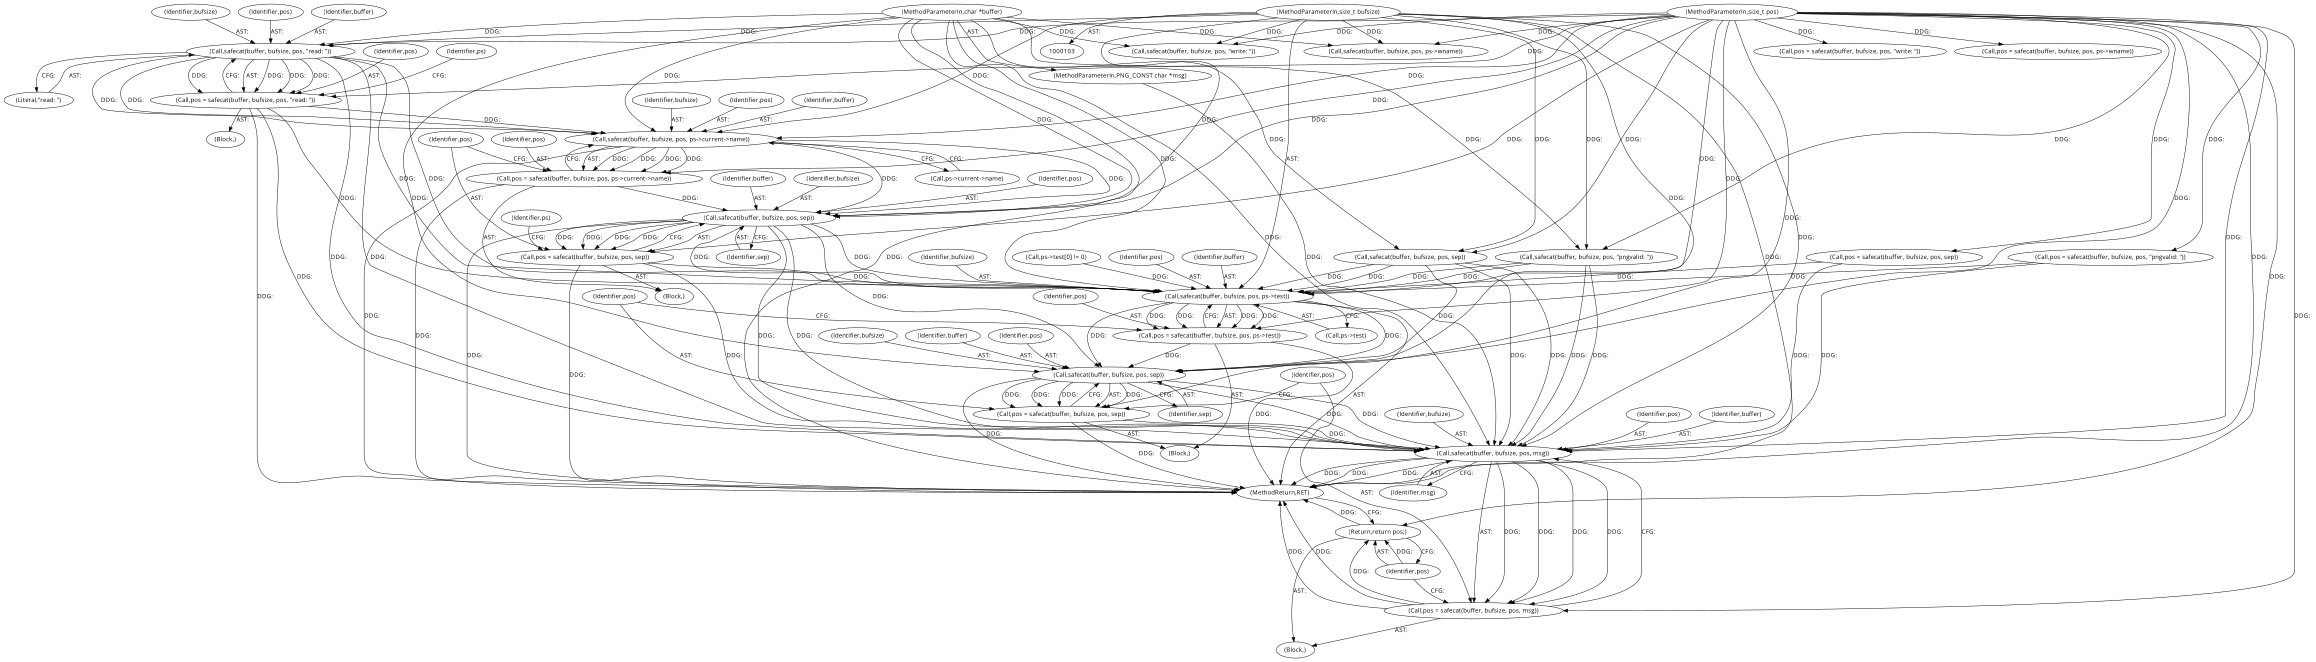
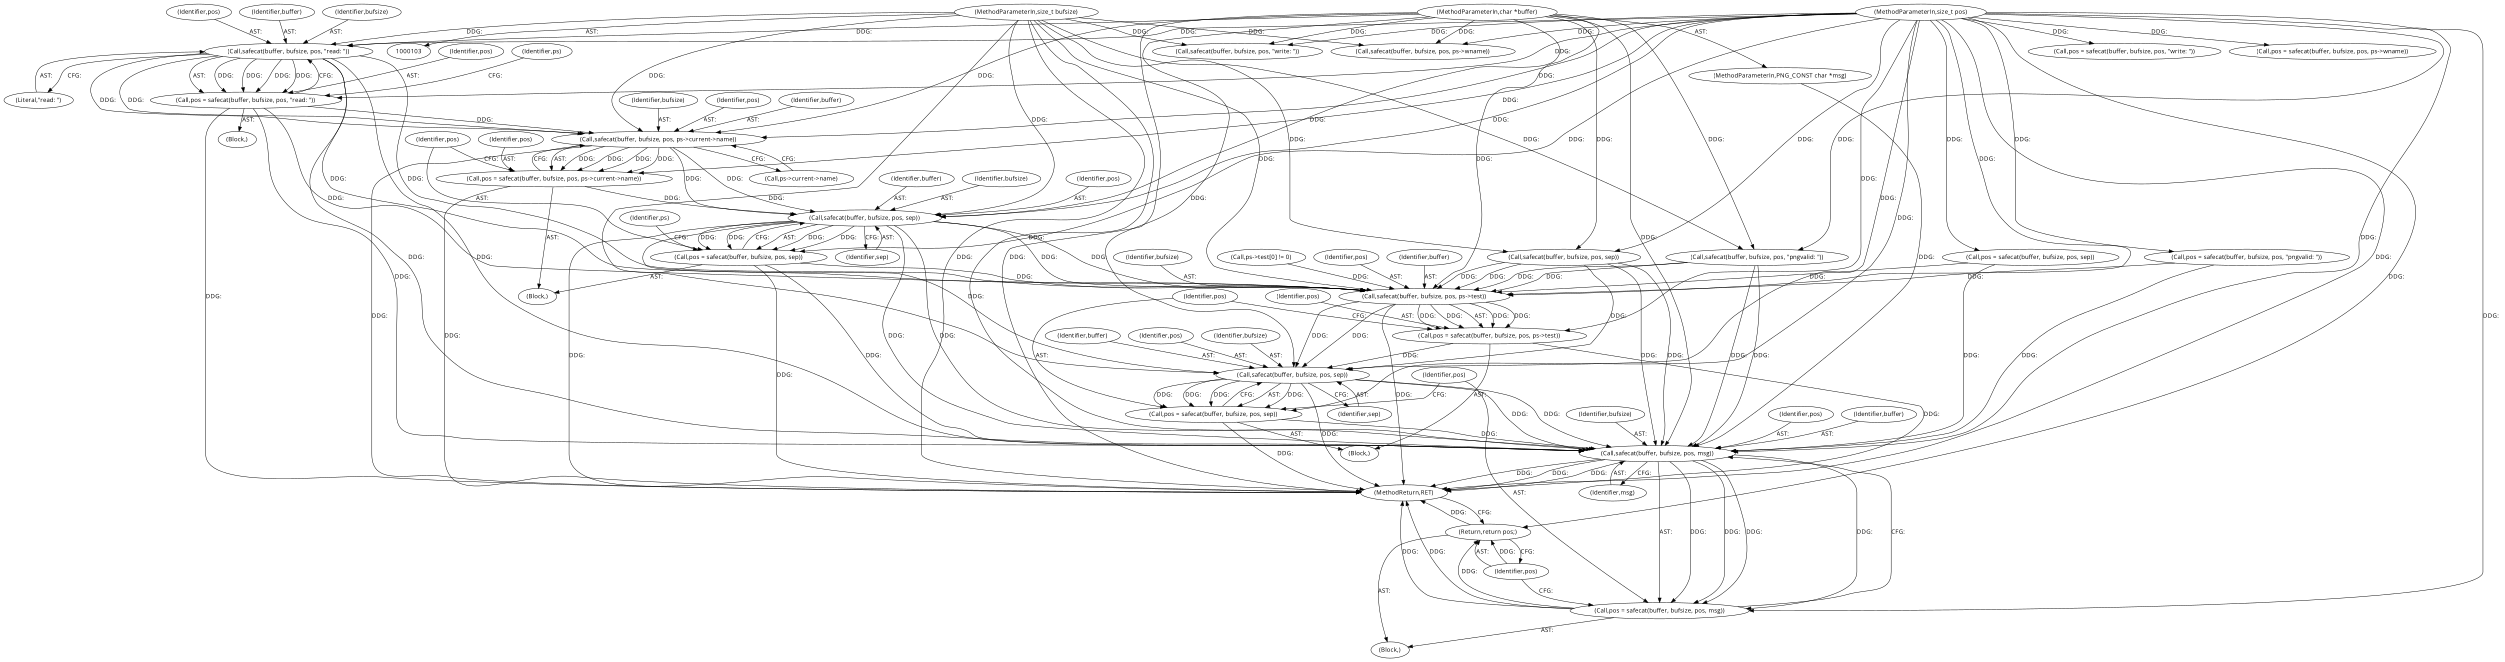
edge "(MethodParameterIn,size_t bufsize)" -> "(Call,safecat(buffer, bufsize, pos, ps->test))": label "AST: " -> "DDG: "
edge "(Call,pos = safecat(buffer, bufsize, pos, ps->test))" -> "(Call,safecat(buffer, bufsize, pos, ps->test))": removed, label "CFG:"
node "(Call,ps->test)": removed
edge "(Call,safecat(buffer, bufsize, pos, ps->test))" -> "(MethodReturn,RET)": label "AST: " -> "DDG: "
